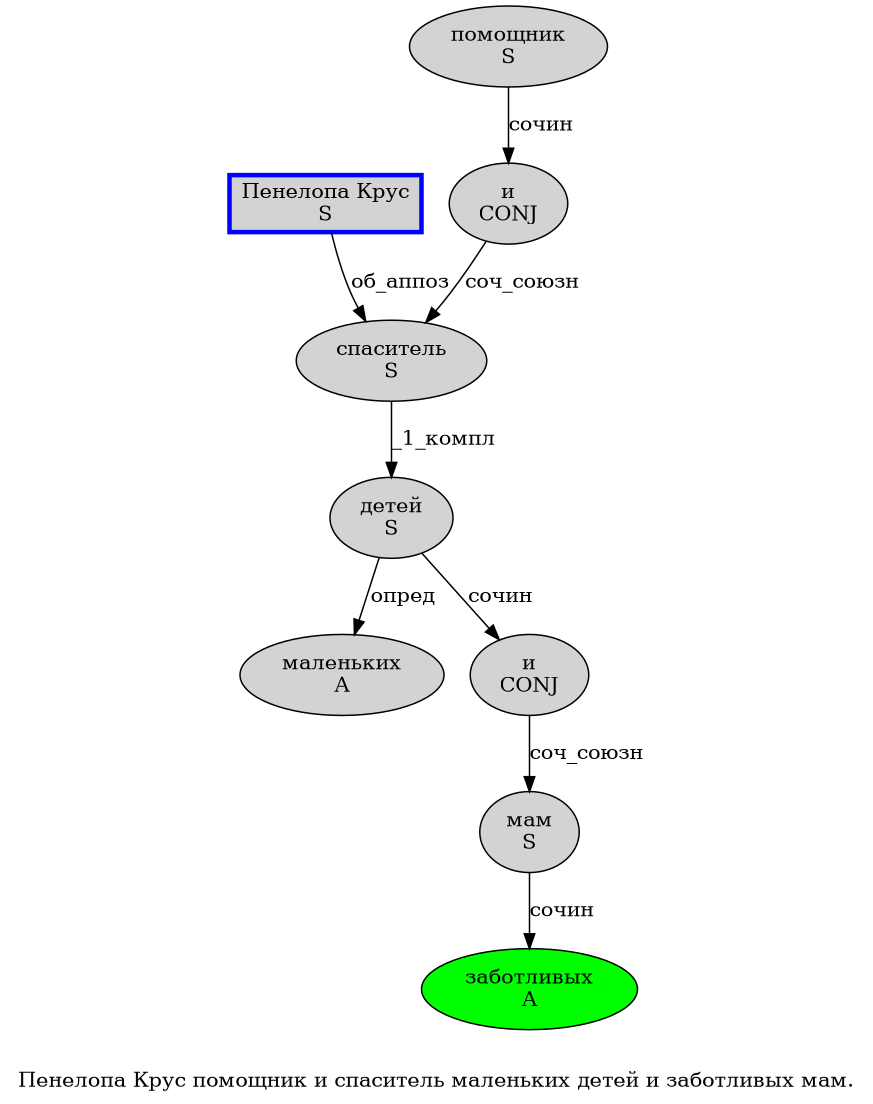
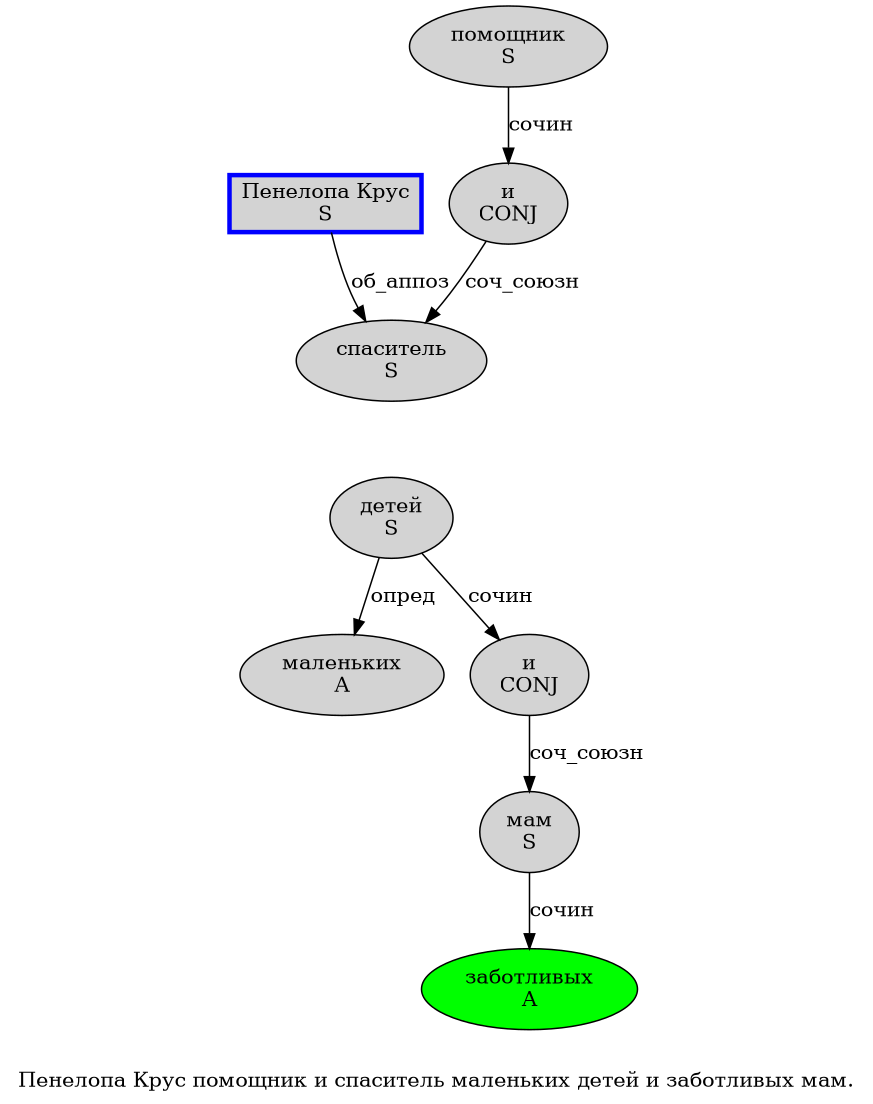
edge "спаситель S" -> "детей S": removed, label "_1_компл"
